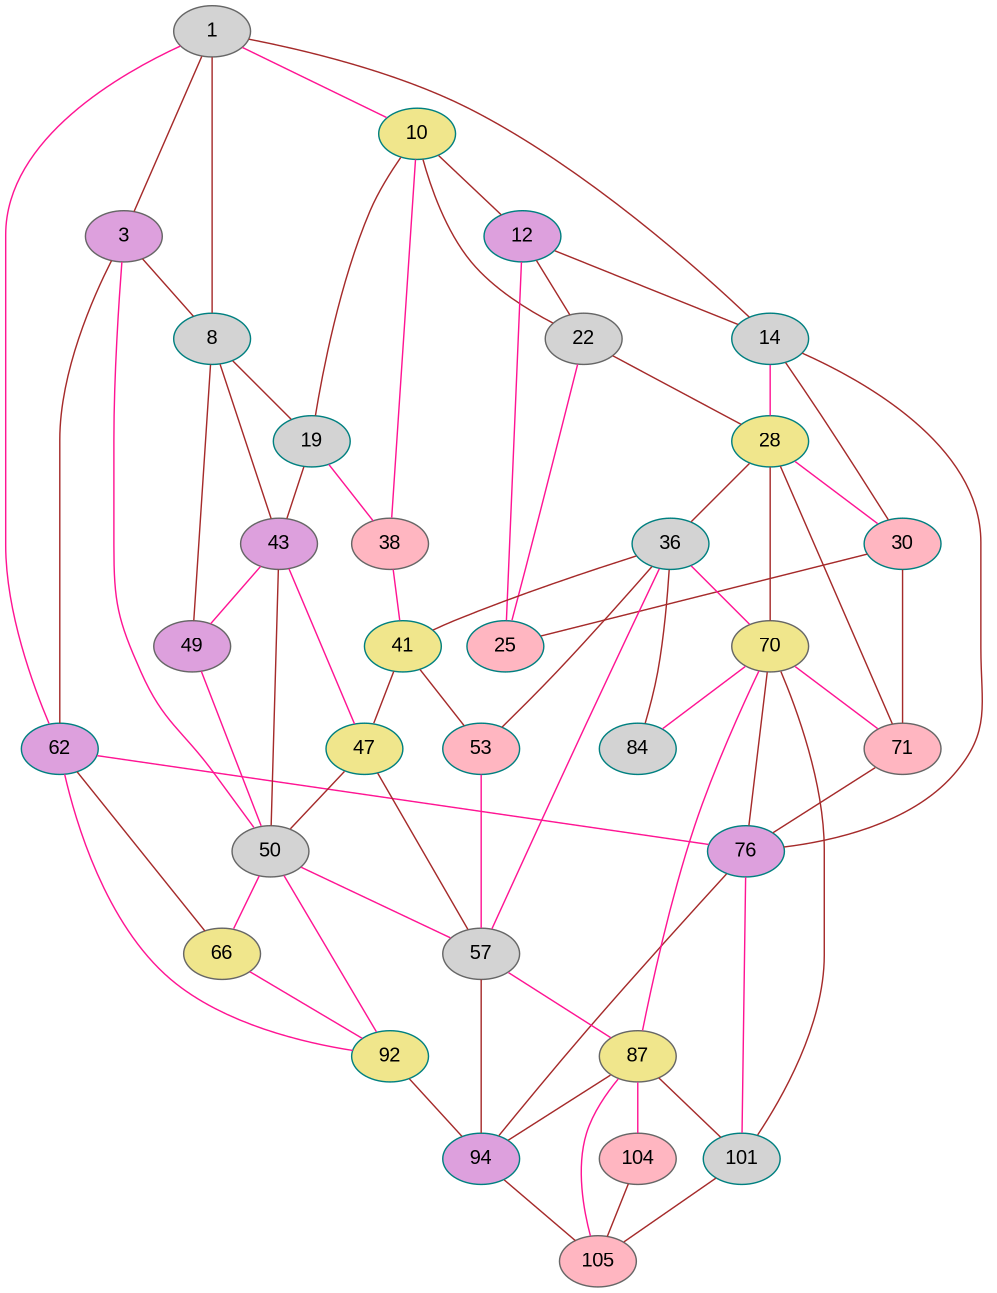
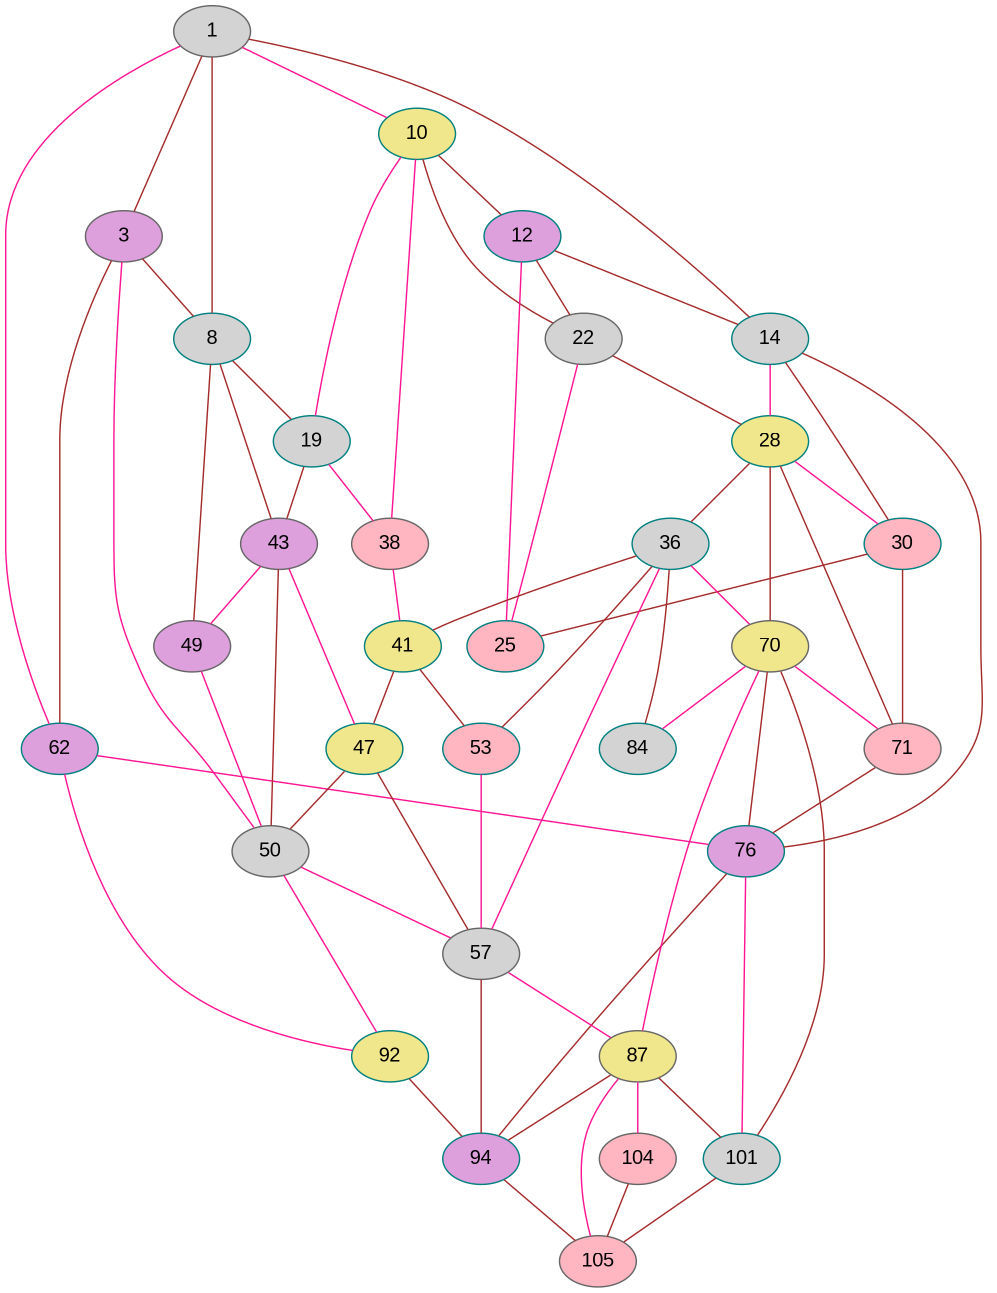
edge "10" -- "19": color brown -> deeppink
node "66": removed
